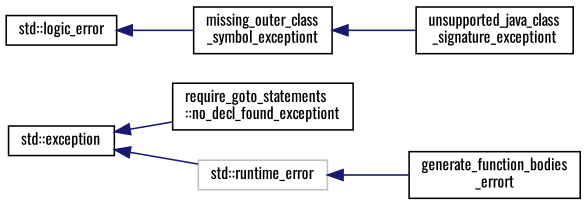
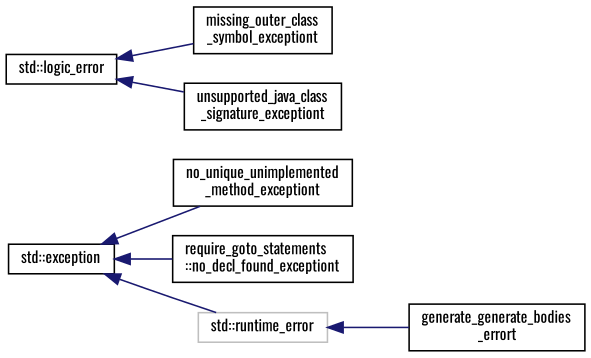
edge "unsupported_java_class _signature_exceptiont" -> "missing_outer_class _symbol_exceptiont": now "unsupported_java_class _signature_exceptiont" -> "std::logic_error"
node "generate_function_bodies _errort": label "generate_function_bodies _errort" -> "generate_generate_bodies _errort"
node "no_unique_unimplemented _method_exceptiont": added
